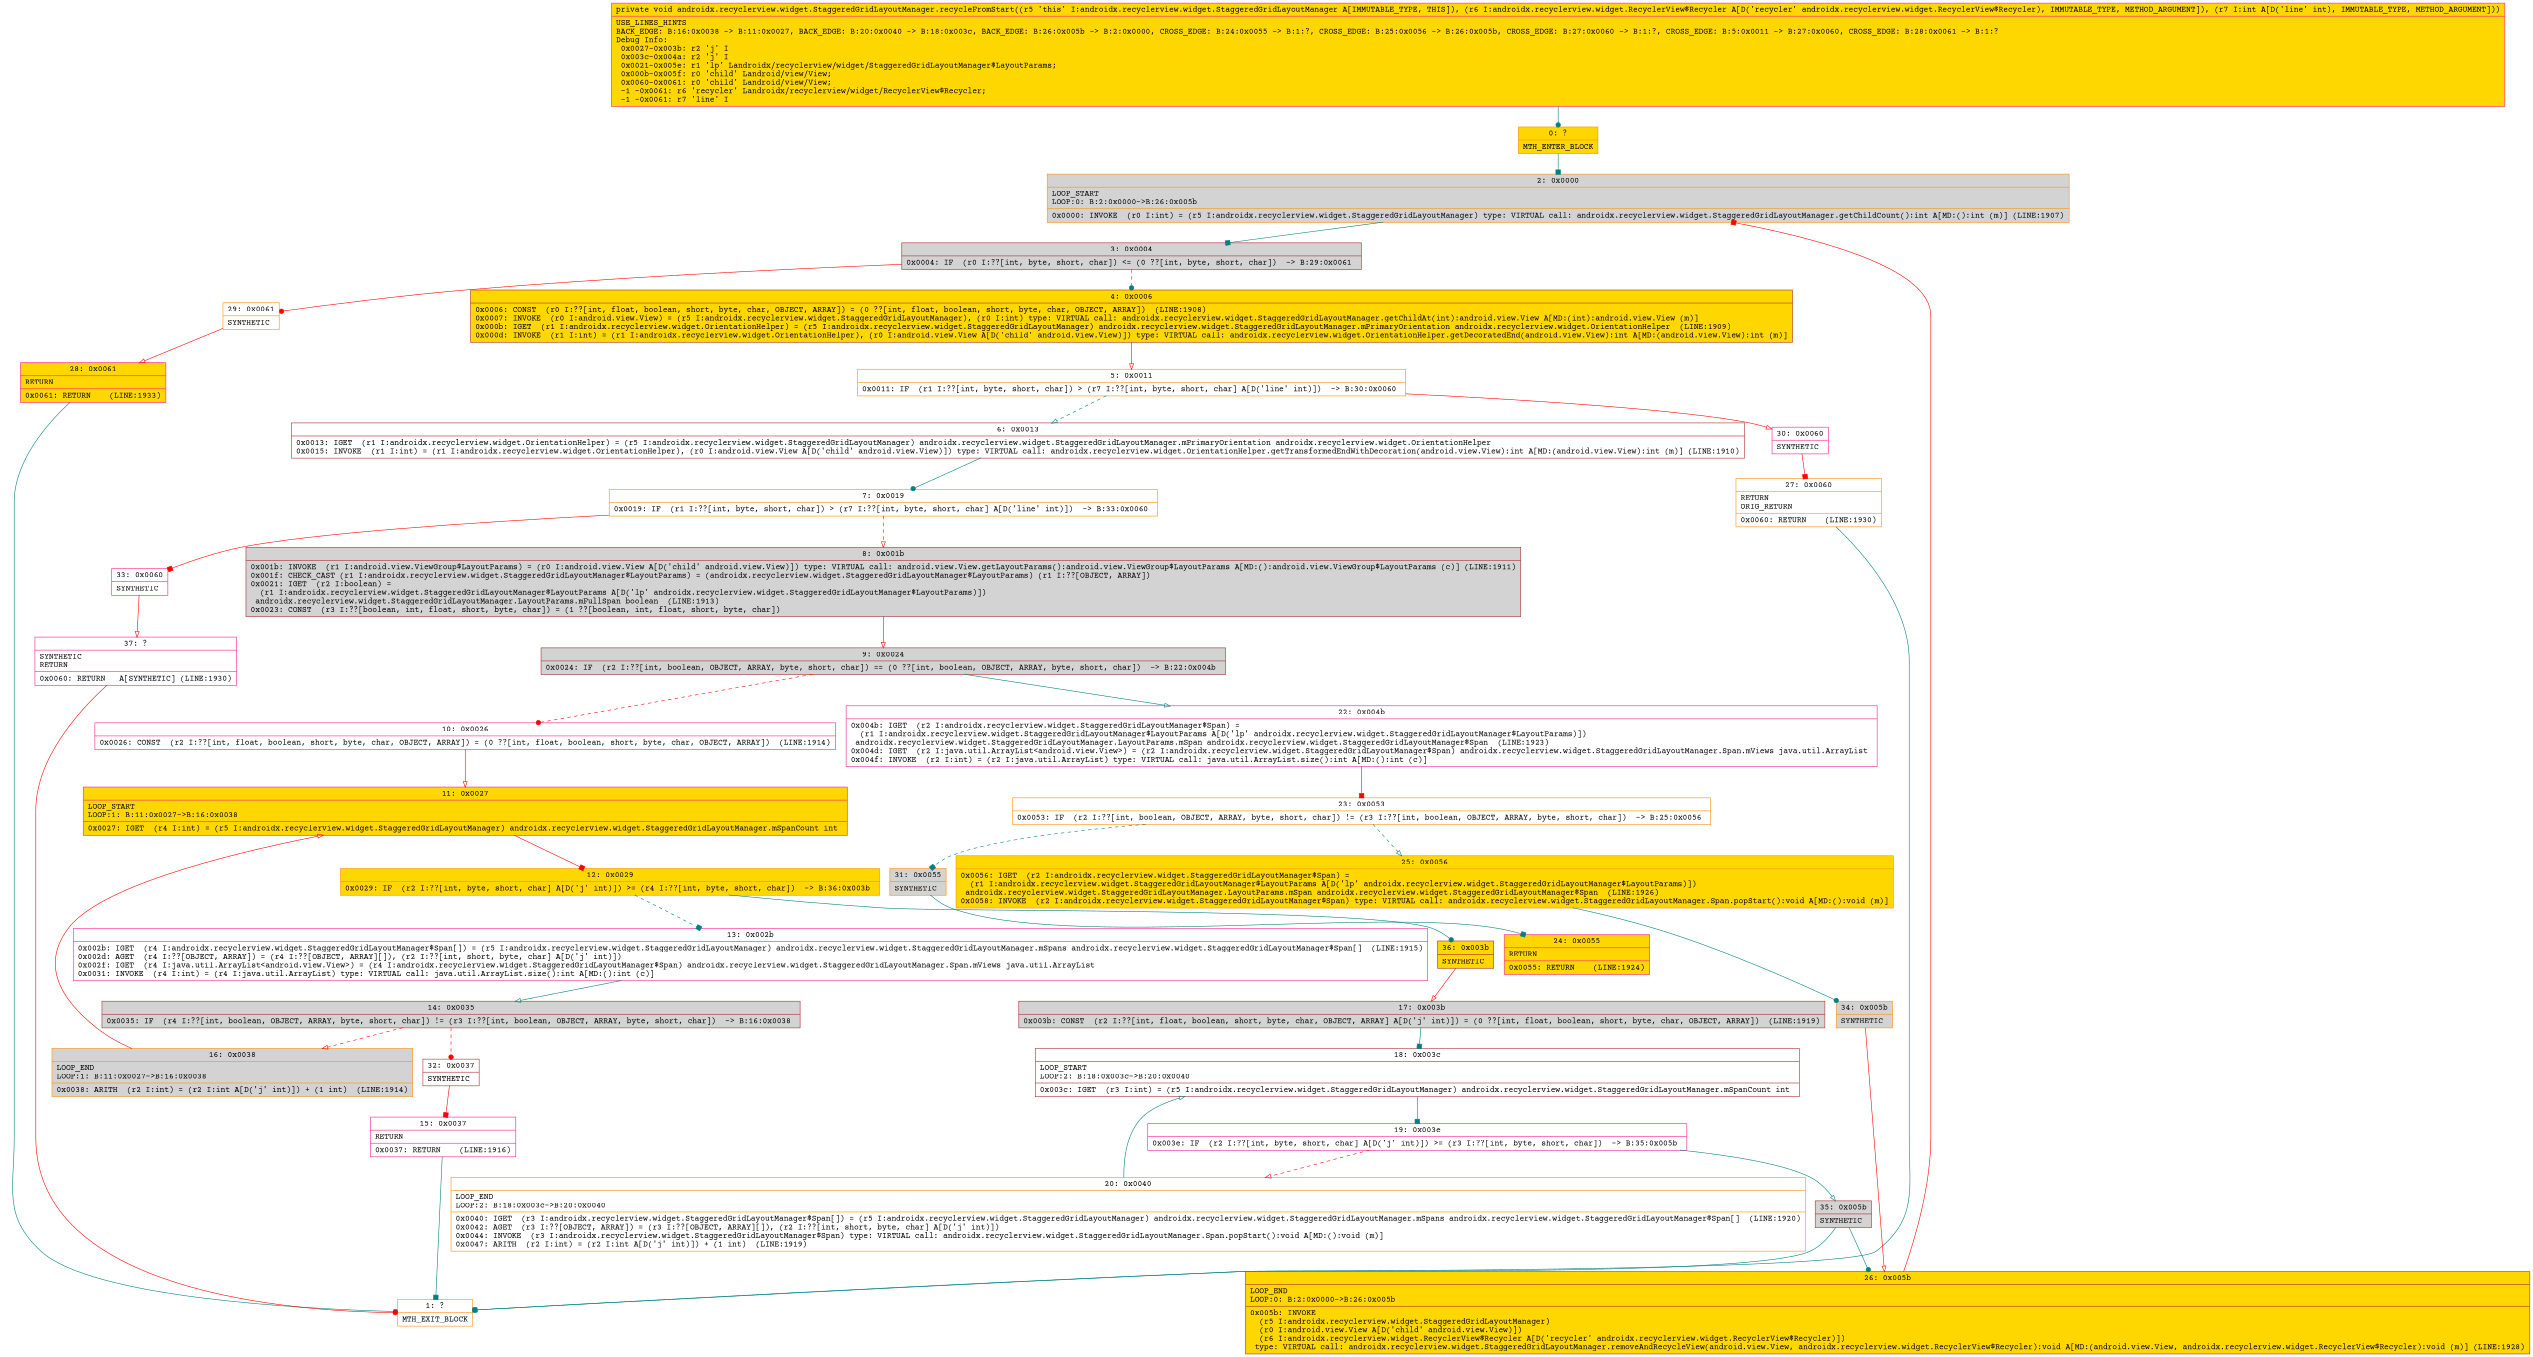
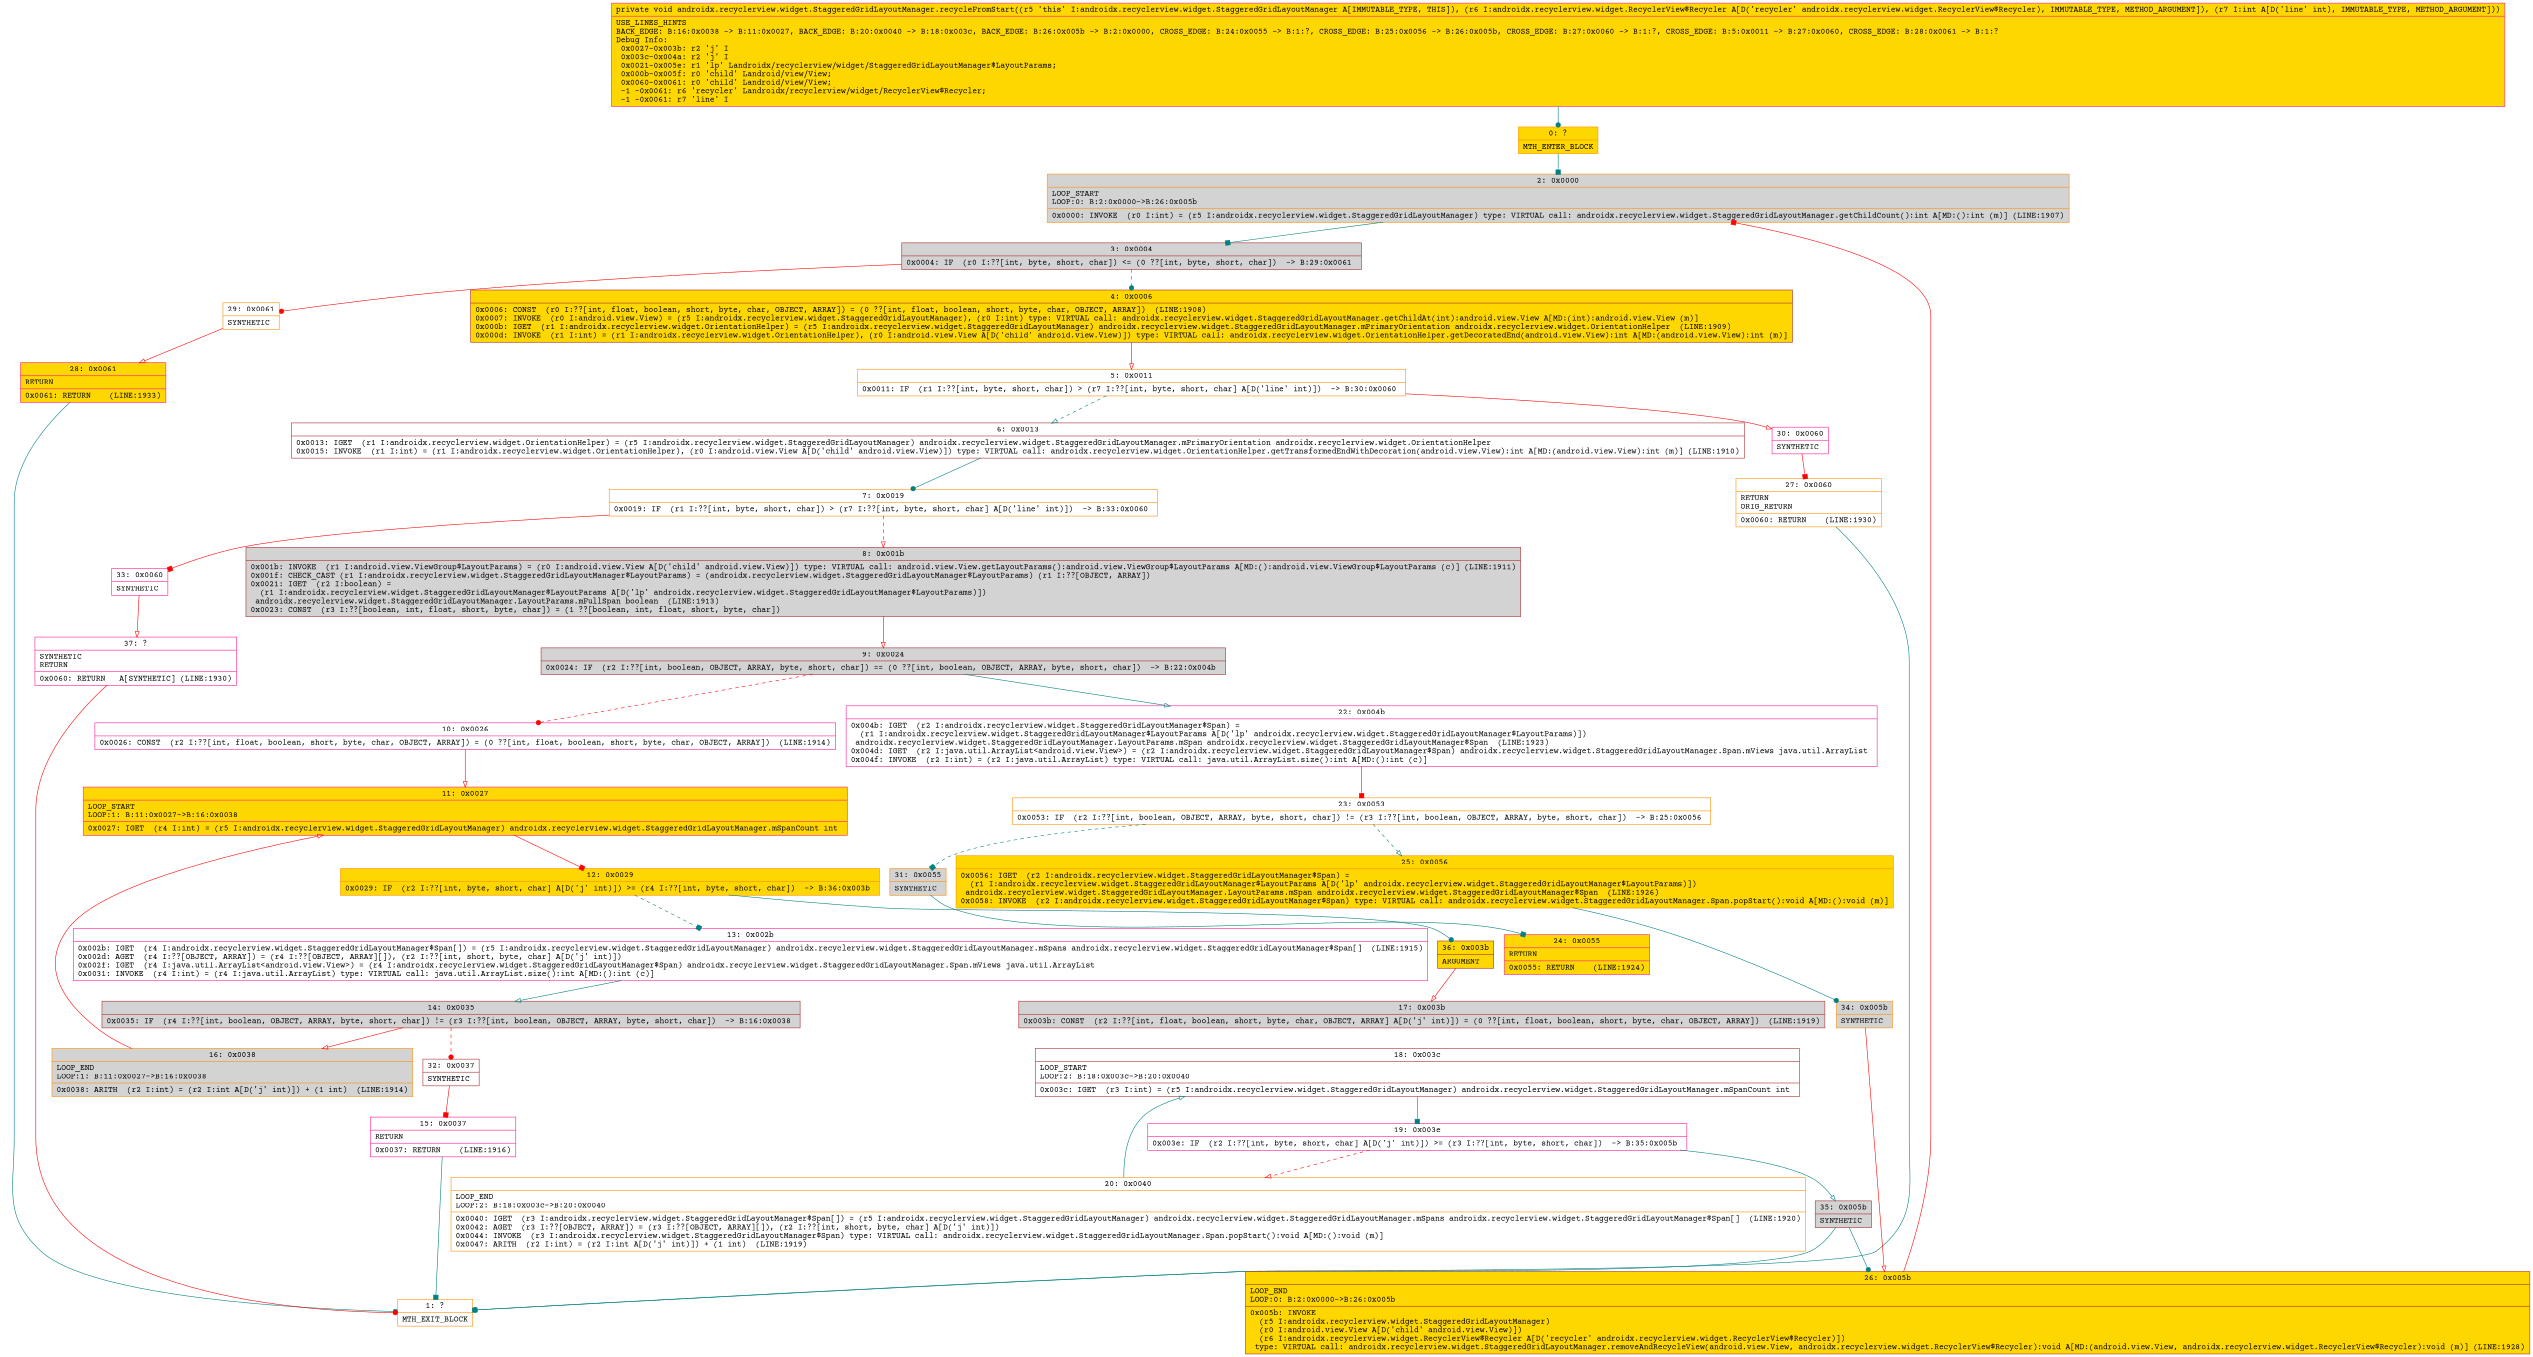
node "36: 0x003b": text "SYNTHETIC" -> "ARGUMENT"
edge "17: 0x003b" -> "18: 0x003c": removed
edge "14: 0x0035" -> "16: 0x0038": style dashed -> solid
